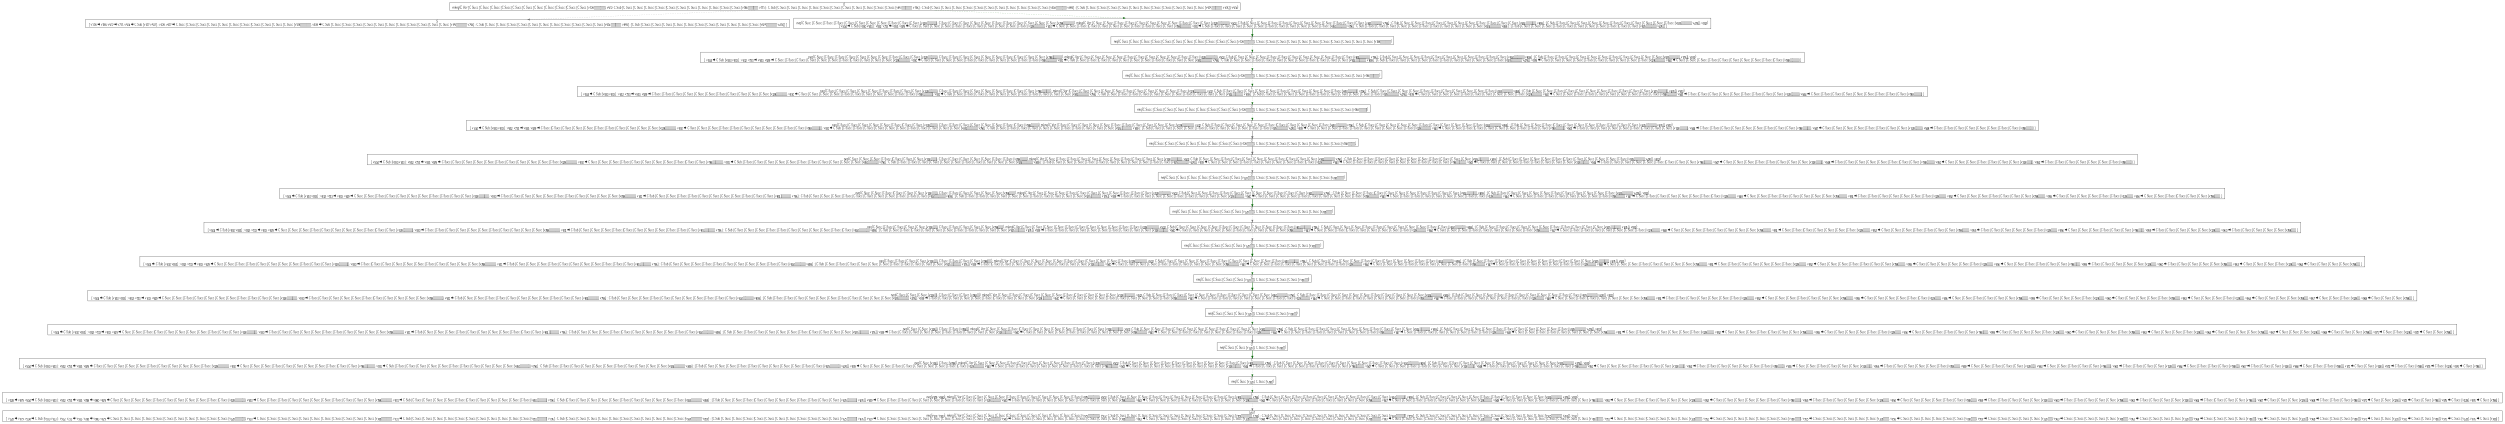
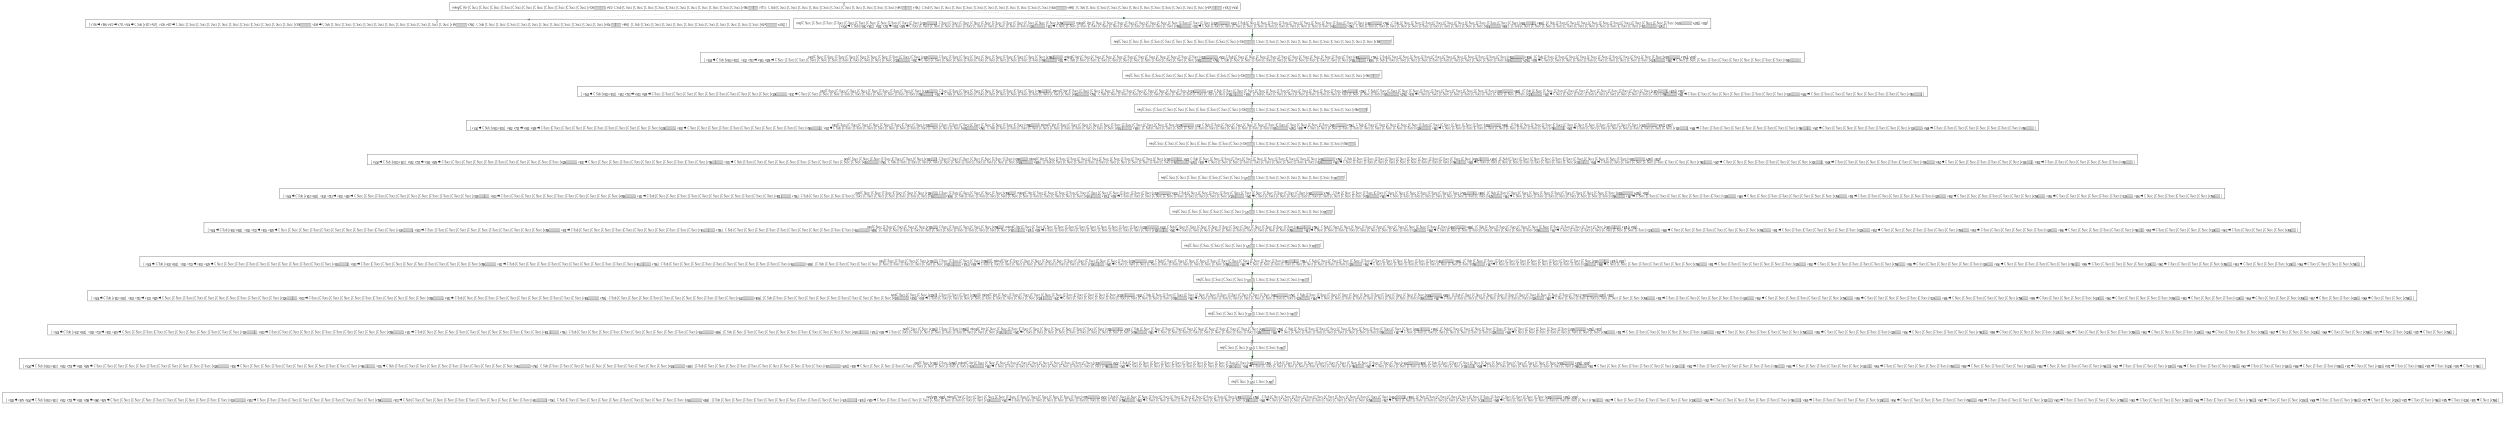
node "Leaf": removed
